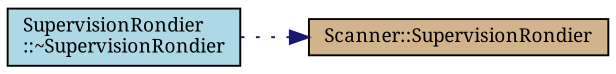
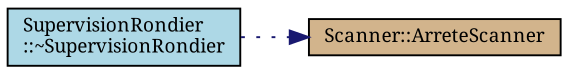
node "Scanner::SupervisionRondier": label "Scanner::SupervisionRondier" -> "Scanner::ArreteScanner"
